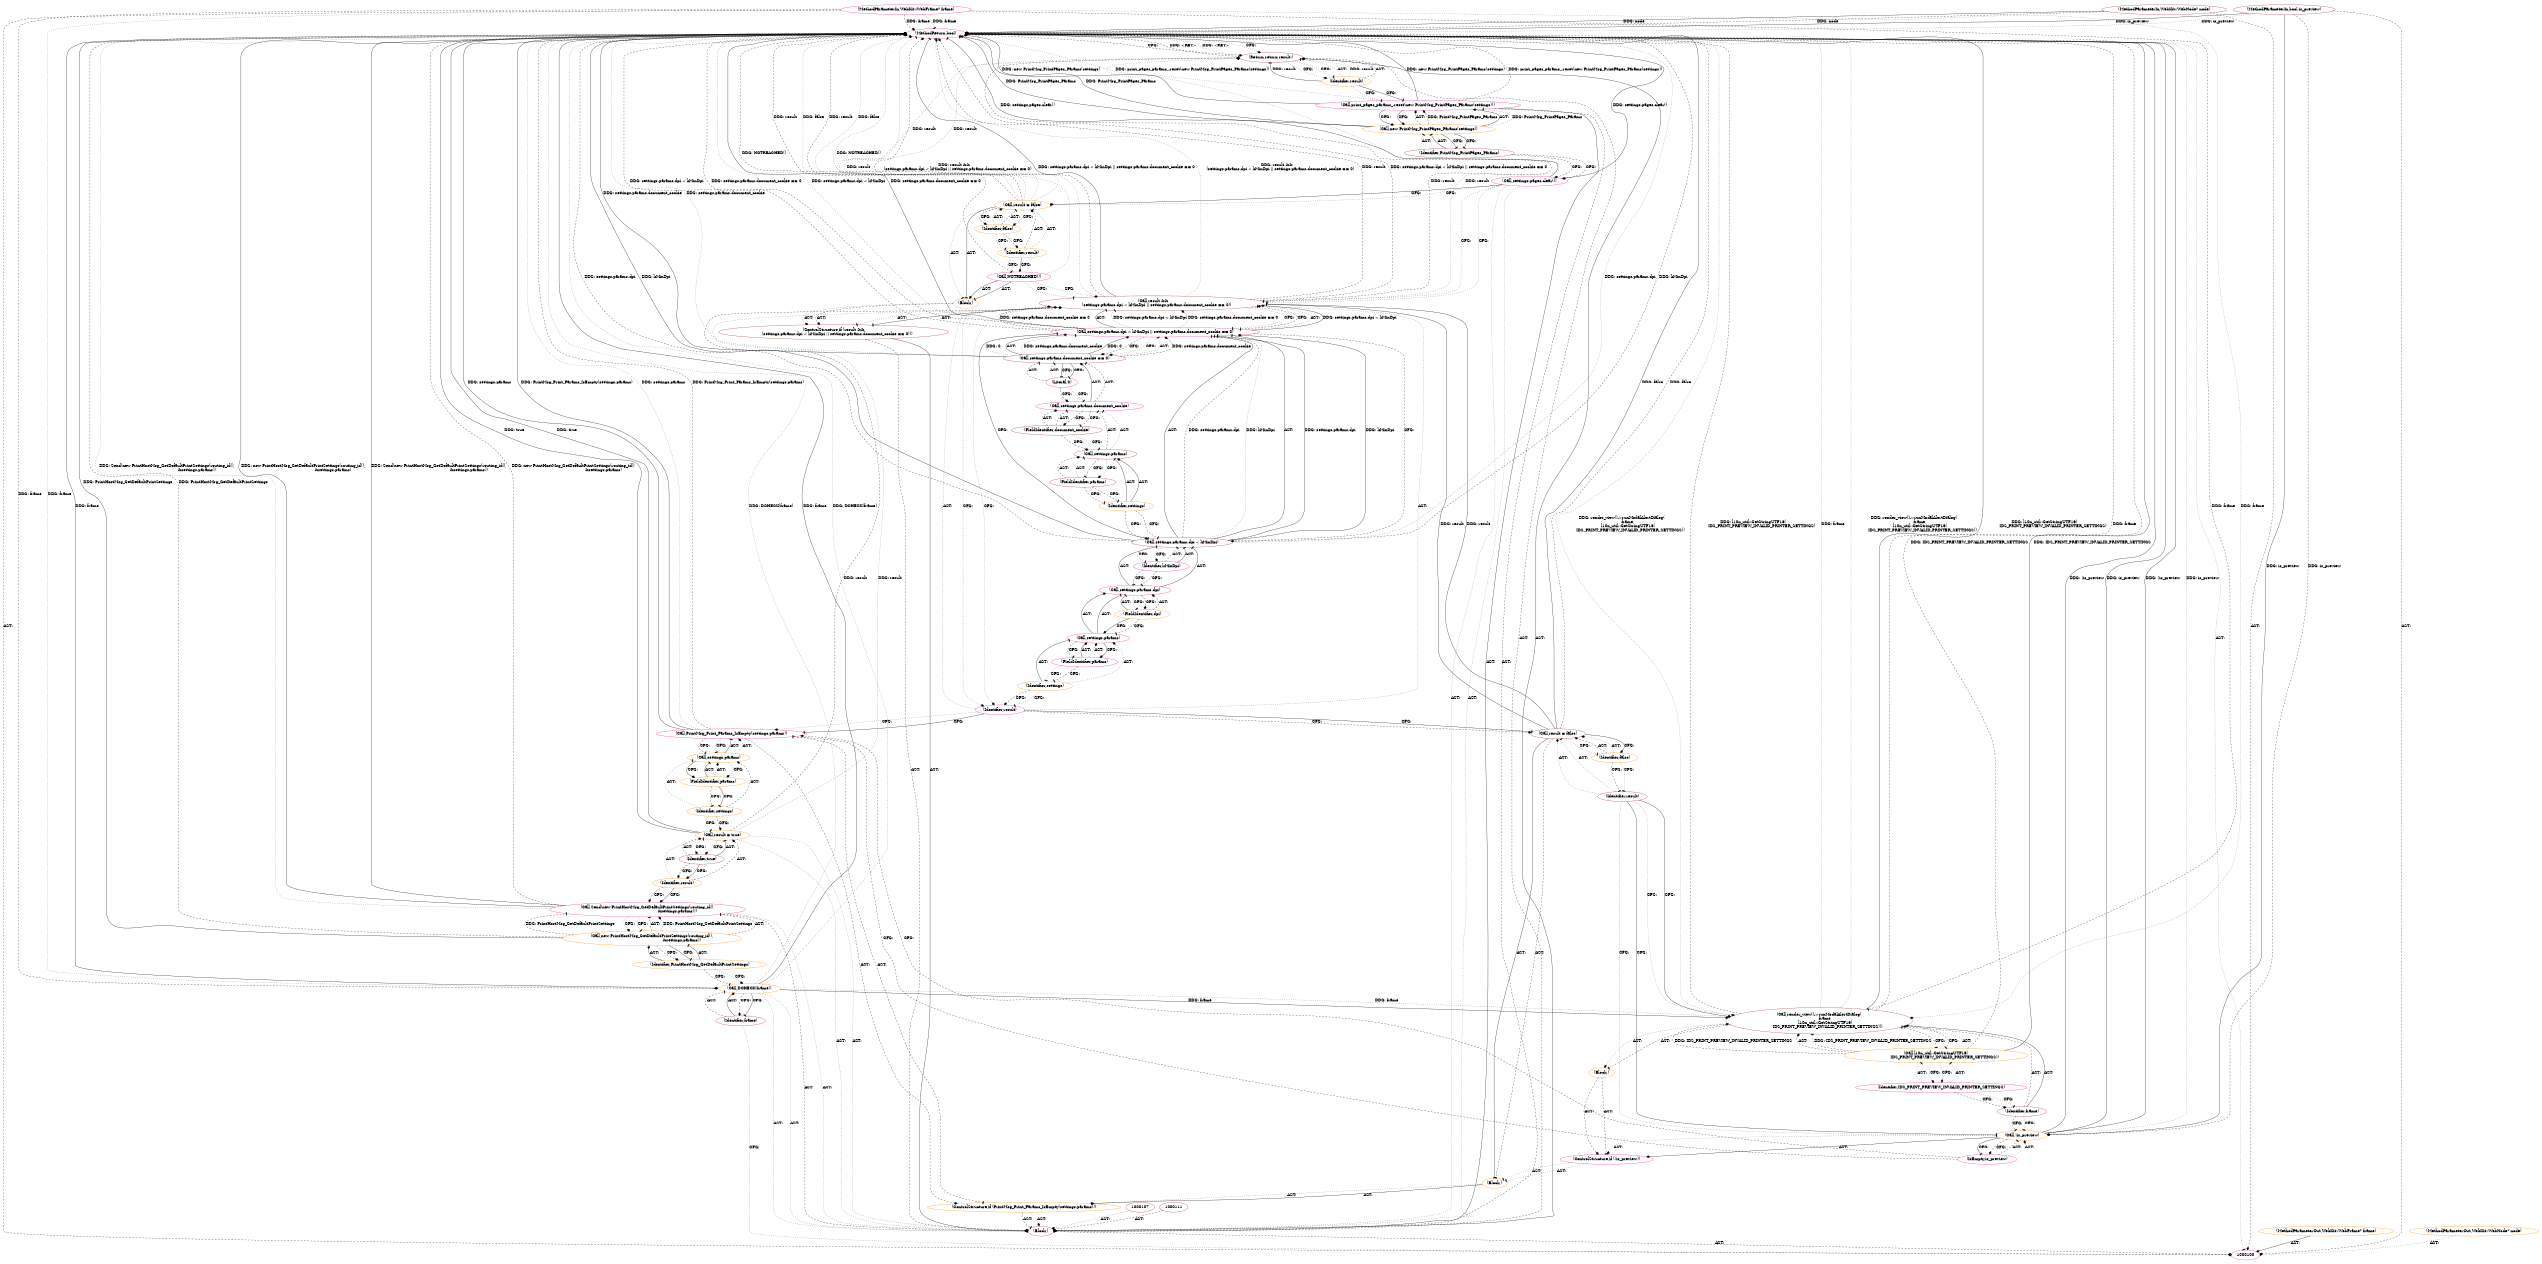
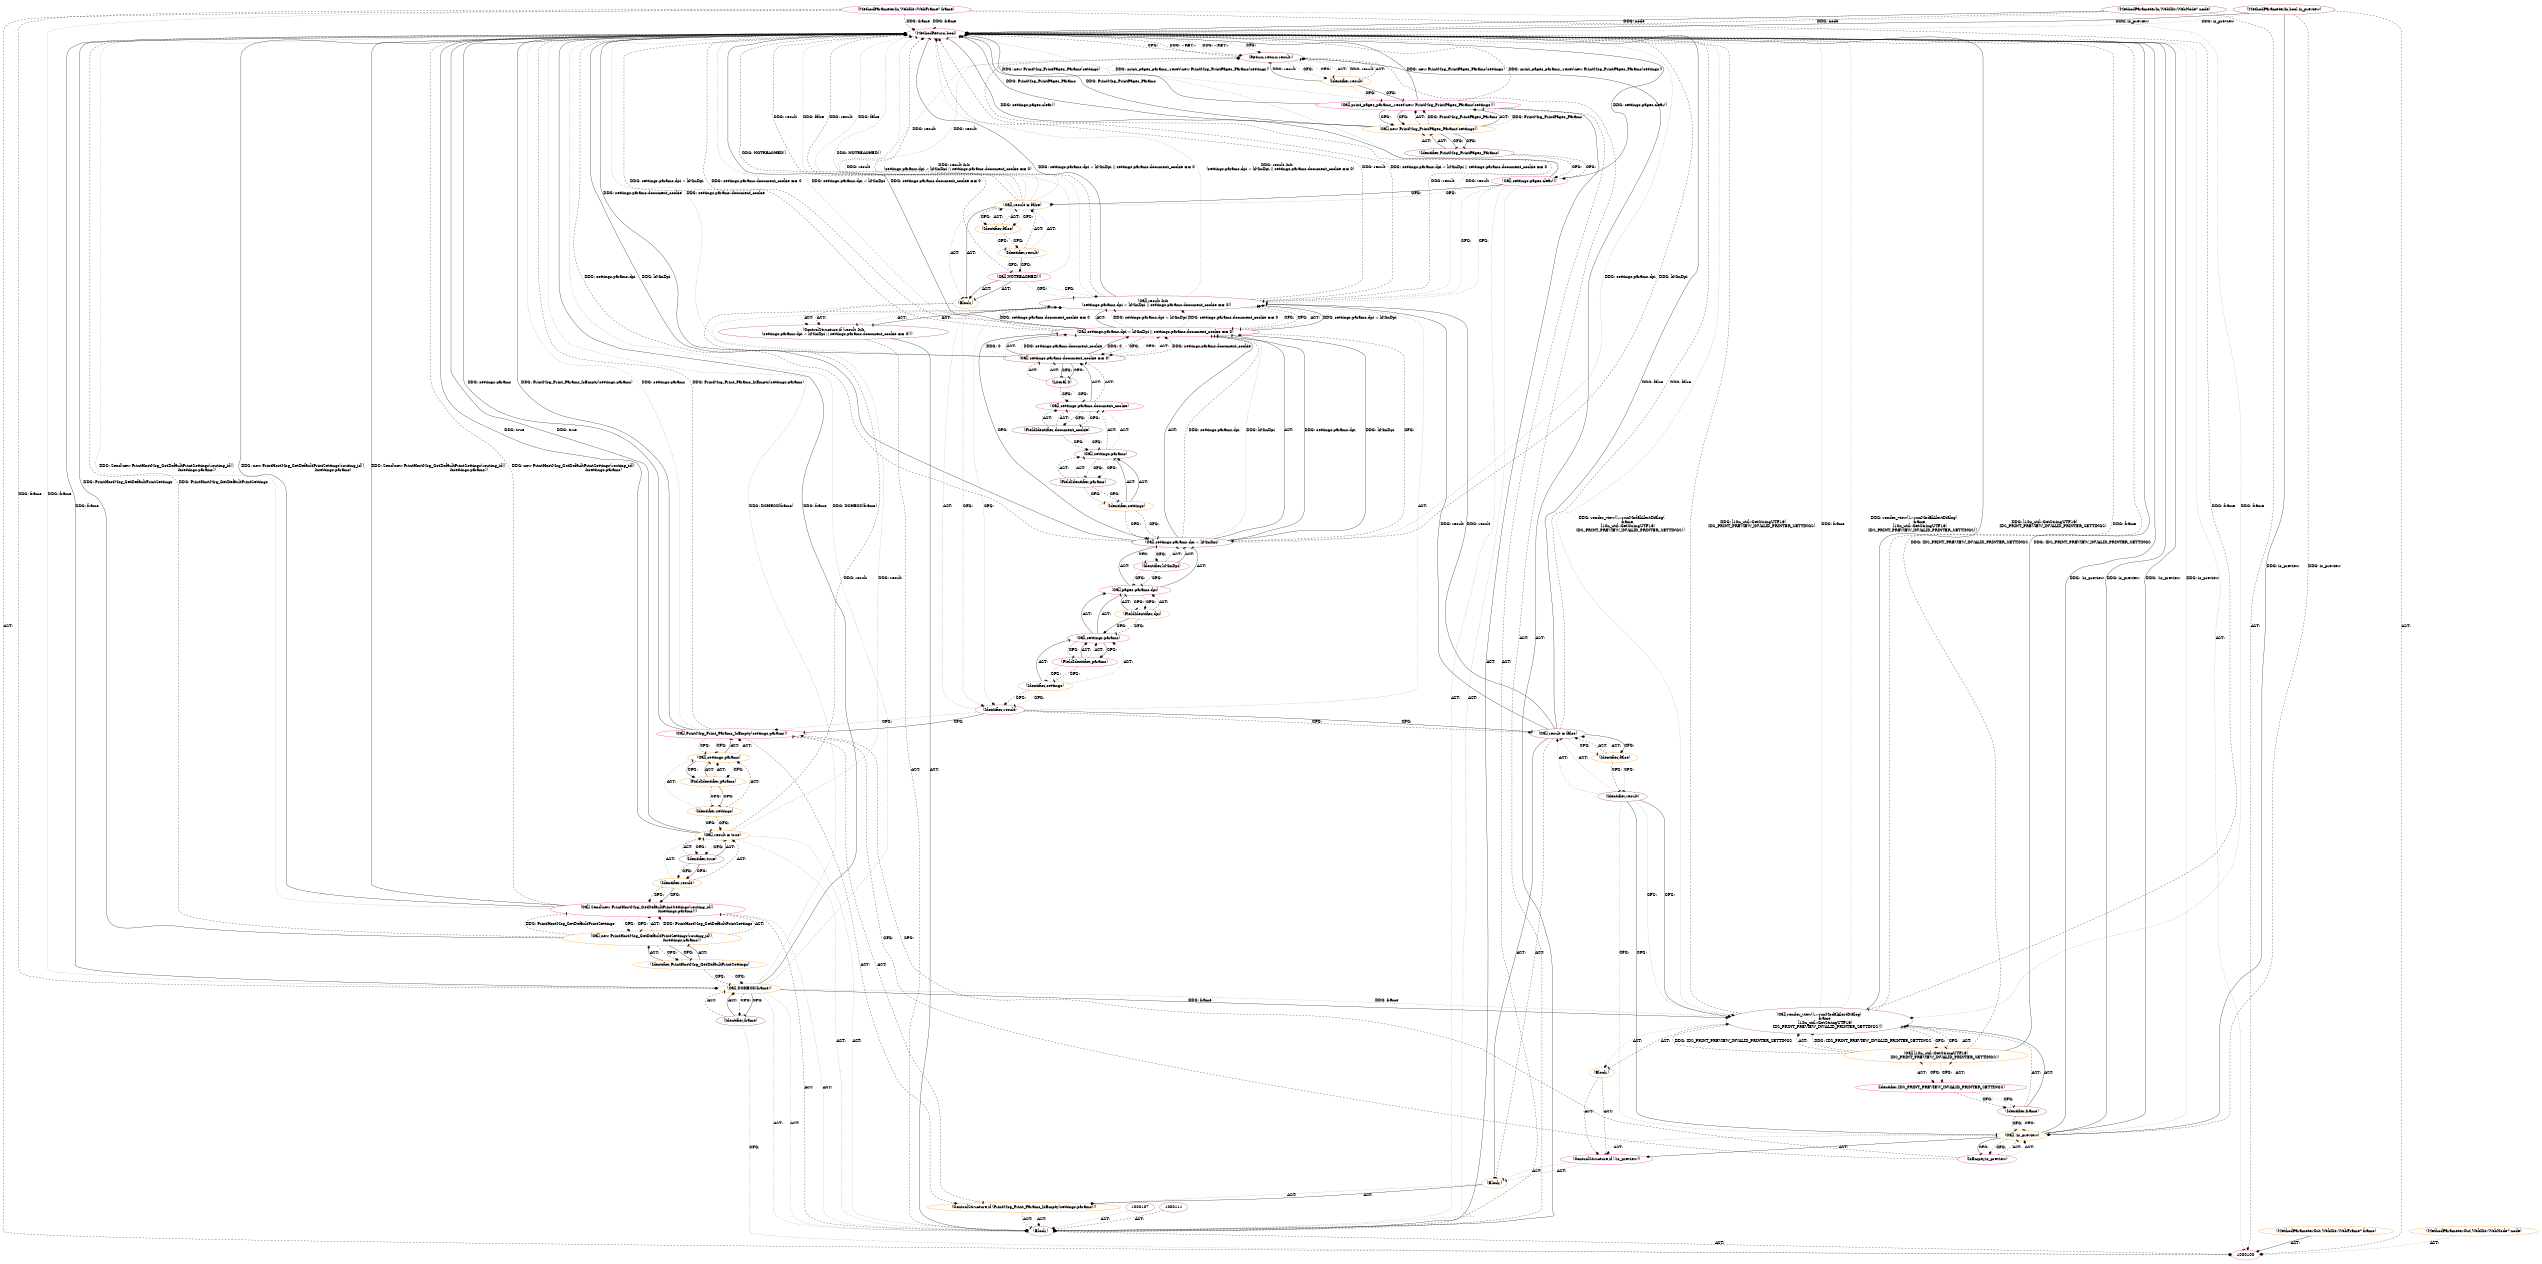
node "(Call,settings.params.dpi)": label "(Call,settings.params.dpi)" -> "(Call,pages.params.dpi)"
edge "(MethodParameterOut,WebKit::WebNode* node)" -> "1000100": arrowhead tee -> diamond
